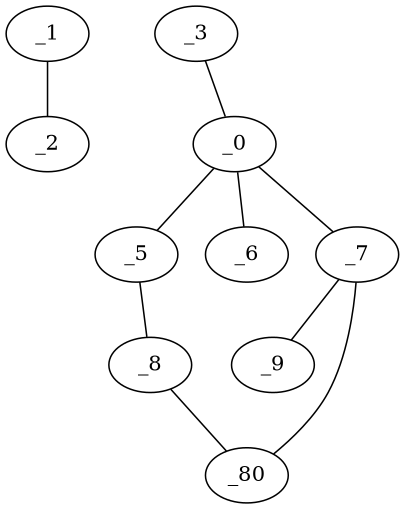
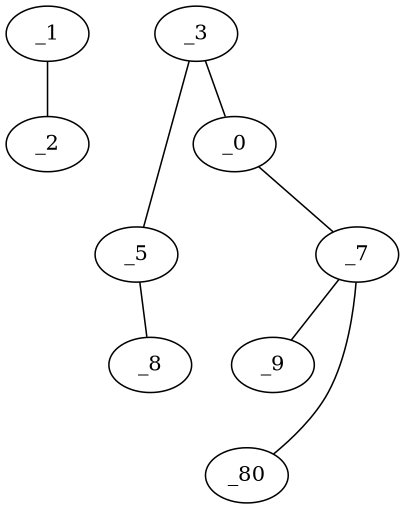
edge "_0" -- "_5": now "_3" -- "_5"
node "_6": removed
edge "_8" -- "_80": removed
